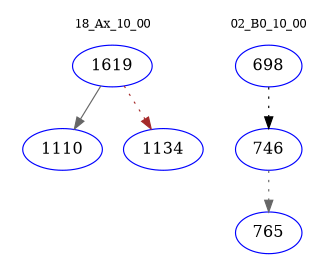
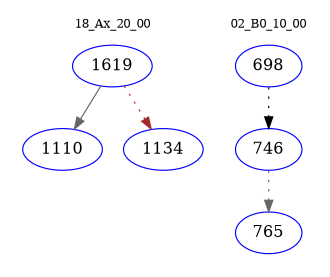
cluster "18_Ax_10_00": label "18_Ax_10_00" -> "18_Ax_20_00"
